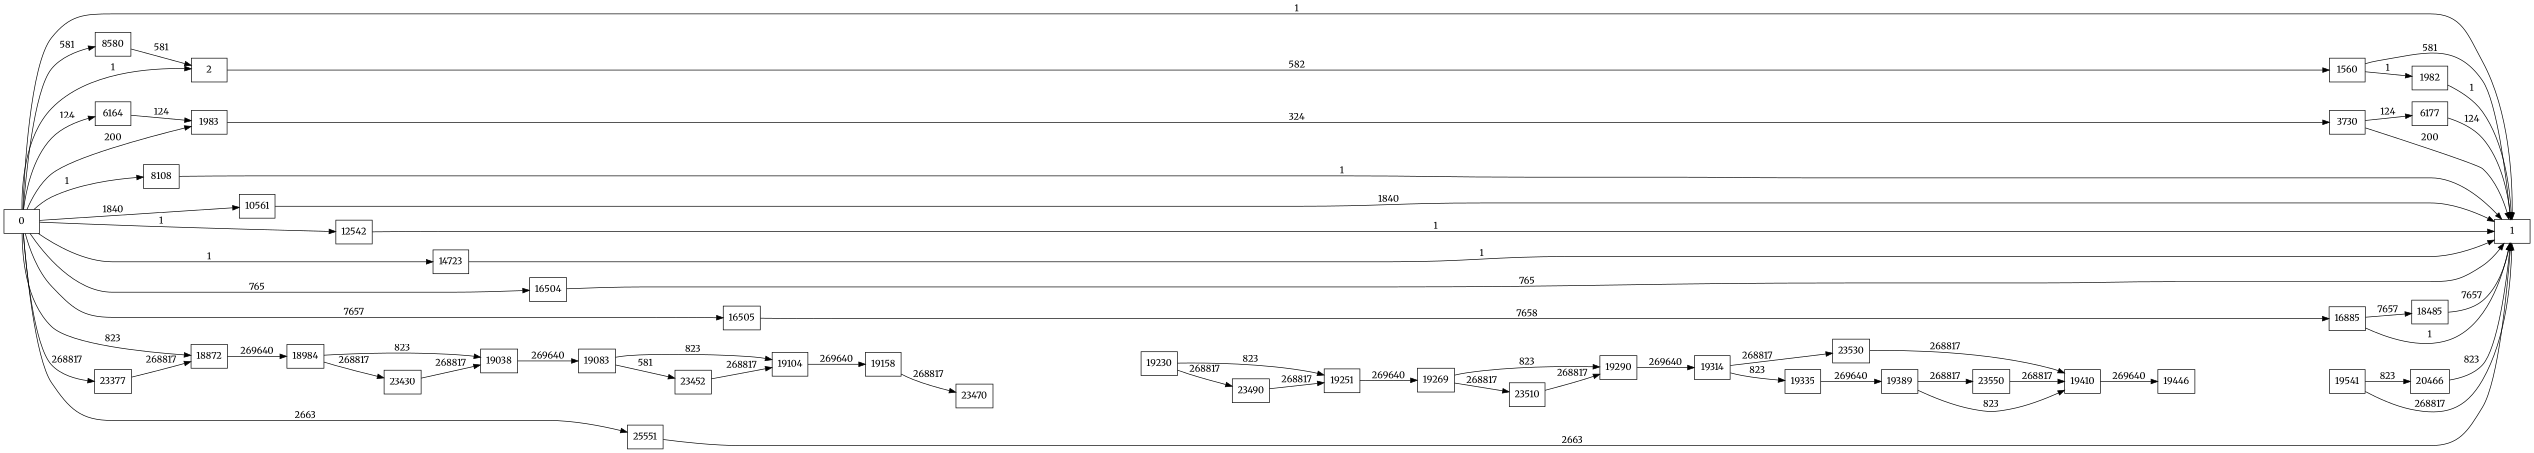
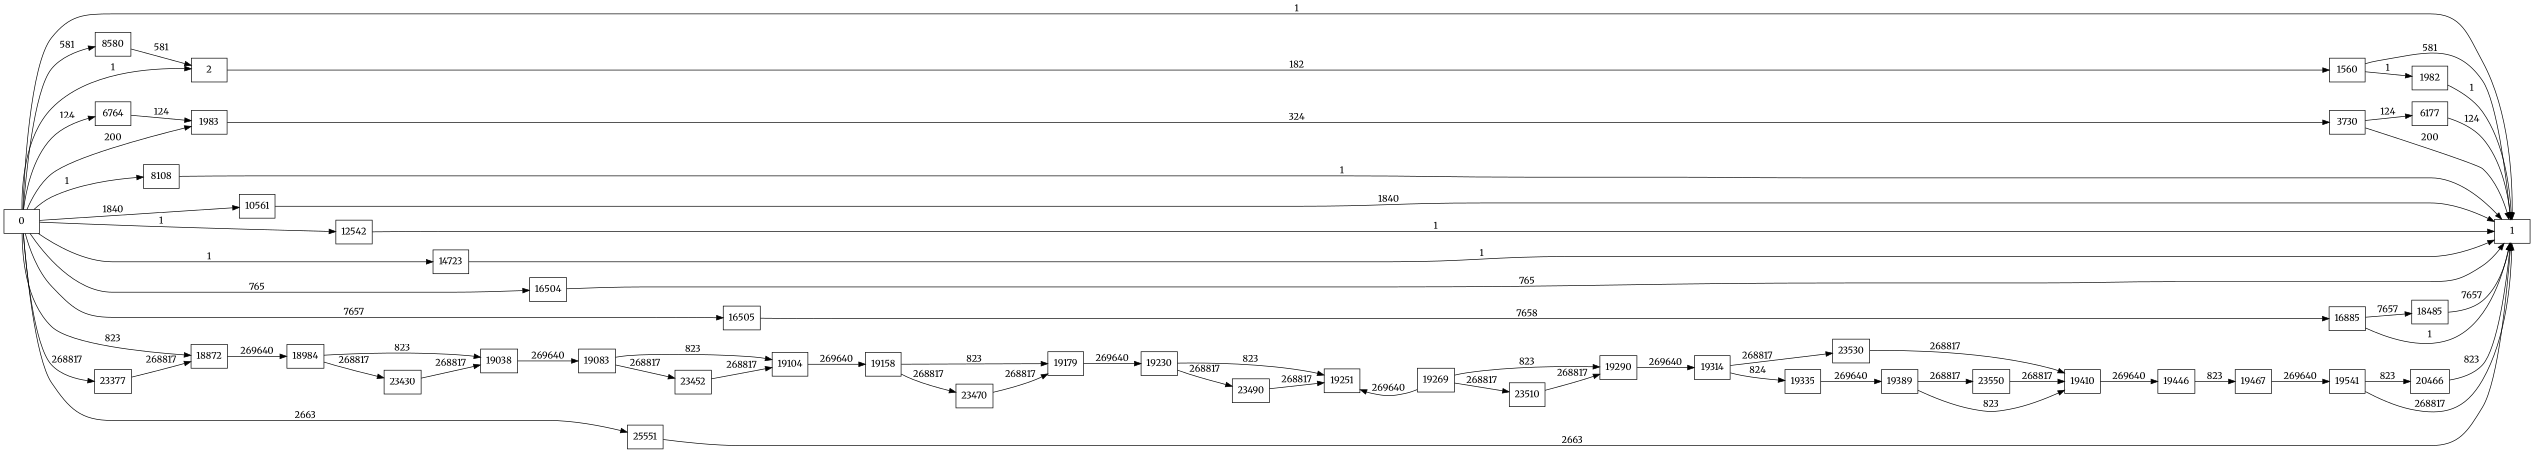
edge "2" -> "1560": label "582" -> "182"
node "6164": label "6164" -> "6764"
edge "19083" -> "23452": label "581" -> "268817"
node "19179": added
edge "19314" -> "19335": label "823" -> "824"
edge "19251" -> "19269": reversed
node "19467": added
